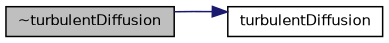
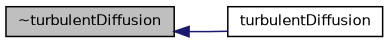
edge "~turbulentDiffusion" -> "turbulentDiffusion": reversed
